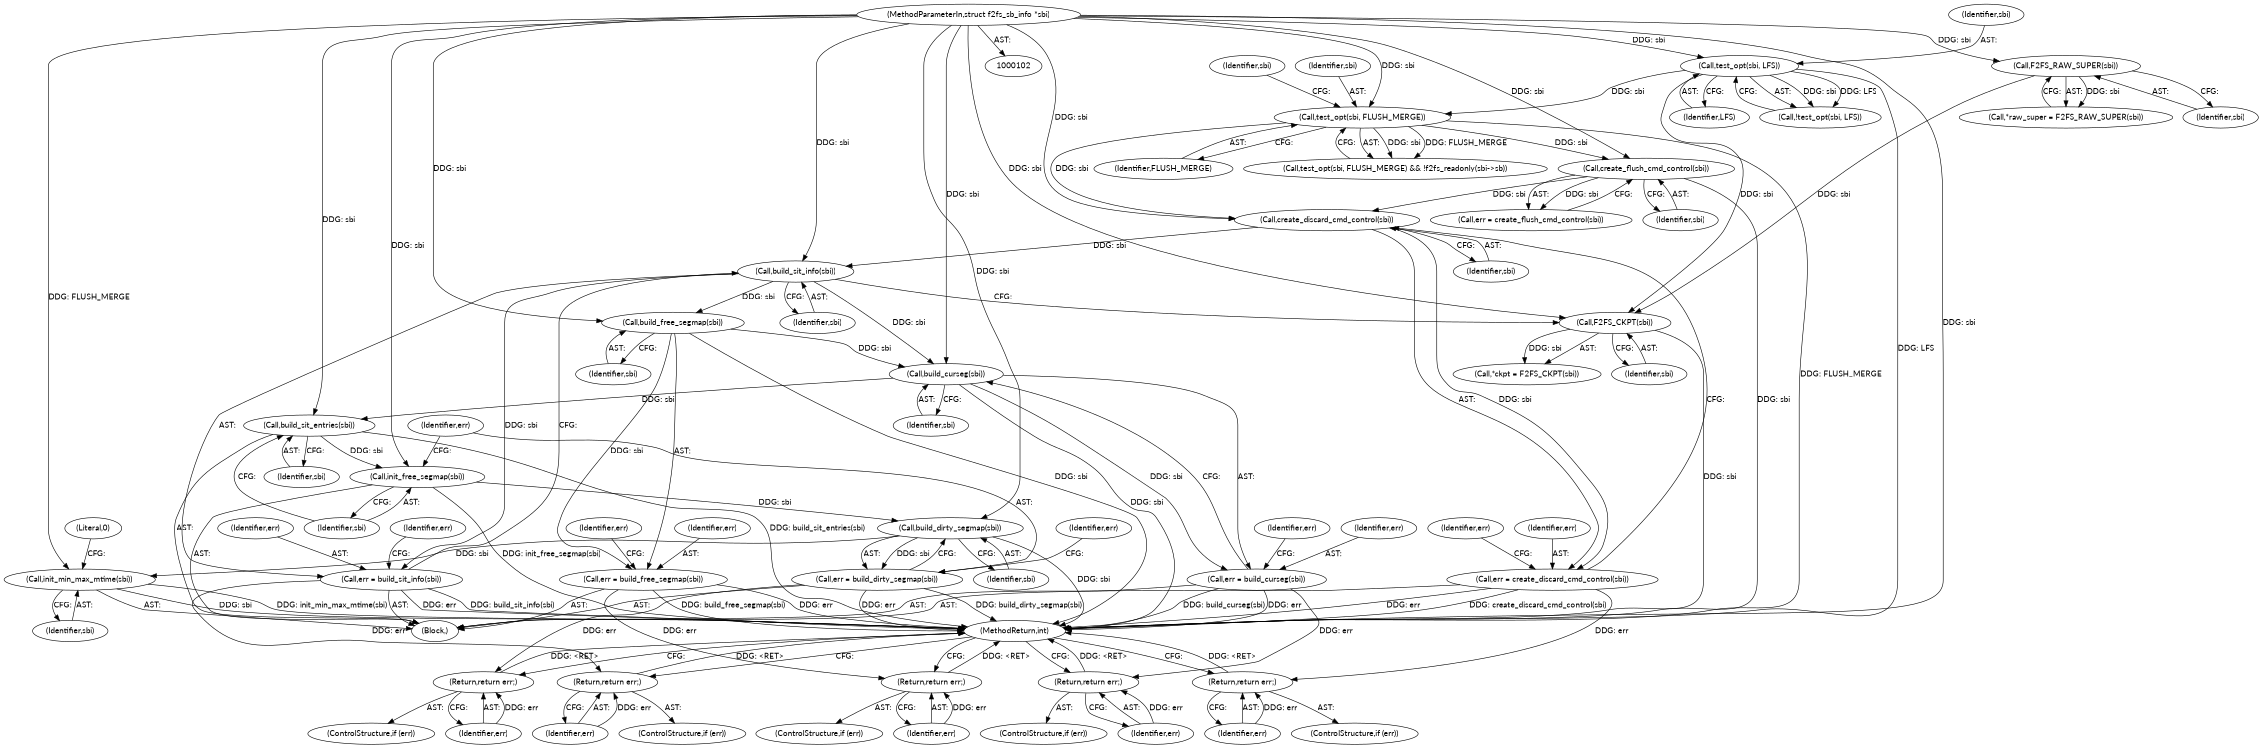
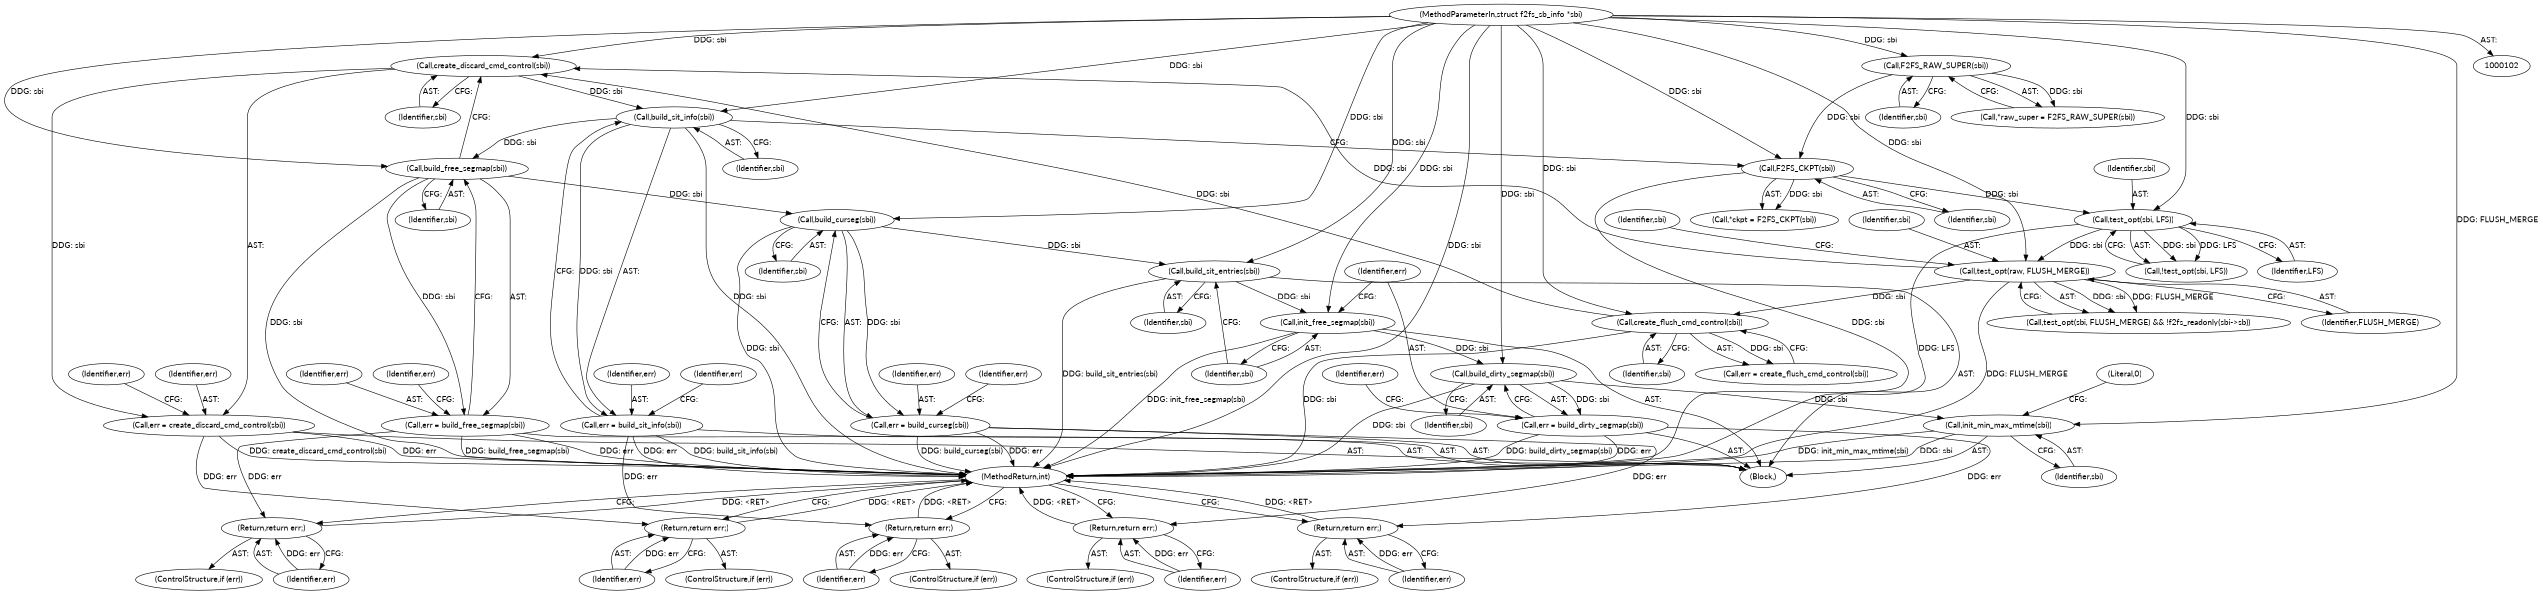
node "(Call,test_opt(sbi, FLUSH_MERGE))": label "(Call,test_opt(sbi, FLUSH_MERGE))" -> "(Call,test_opt(raw, FLUSH_MERGE))"
edge "(Call,test_opt(sbi, LFS))" -> "(Call,F2FS_CKPT(sbi))": reversed
edge "(Call,err = build_free_segmap(sbi))" -> "(Call,build_free_segmap(sbi))": added, label "CFG:"
edge "(Call,err = create_discard_cmd_control(sbi))" -> "(Call,create_discard_cmd_control(sbi))": now "(Call,build_free_segmap(sbi))" -> "(Call,create_discard_cmd_control(sbi))"
edge "(Call,build_sit_info(sbi))" -> "(Call,build_curseg(sbi))": now "(Call,build_sit_info(sbi))" -> "(MethodReturn,int)"
